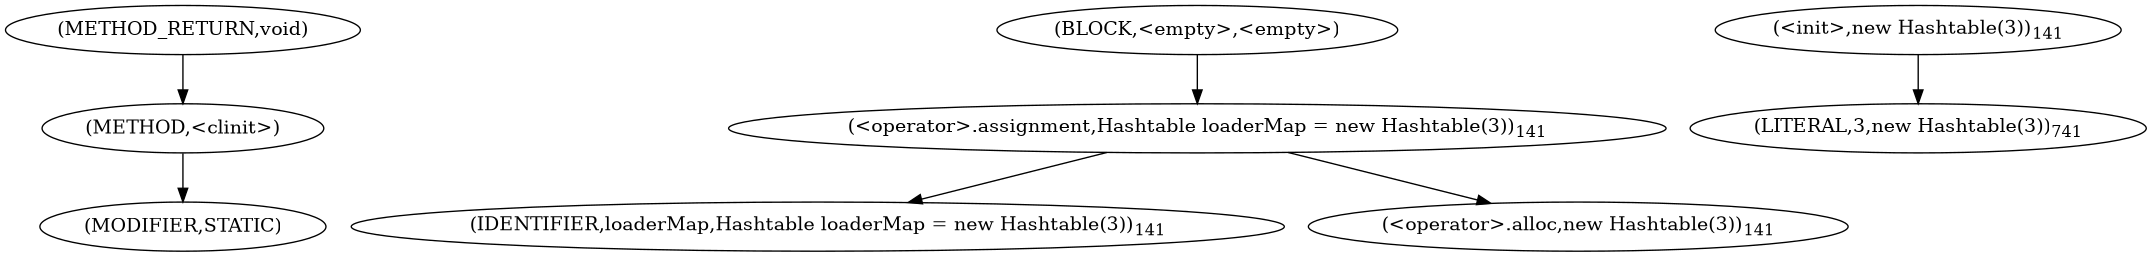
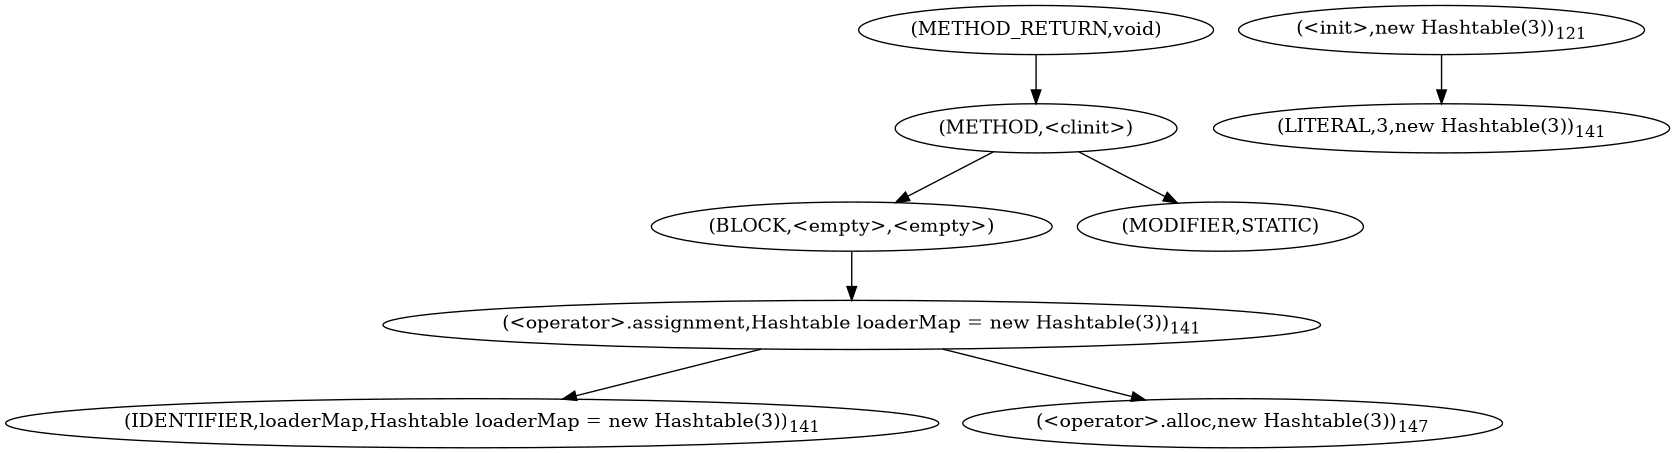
node "(<init>,new Hashtable(3))": text "141" -> "121"
node "(LITERAL,3,new Hashtable(3))": text "741" -> "141"
edge "(METHOD,<clinit>)" -> "(BLOCK,<empty>,<empty>)": added
node "(<operator>.alloc,new Hashtable(3))": text "141" -> "147"
